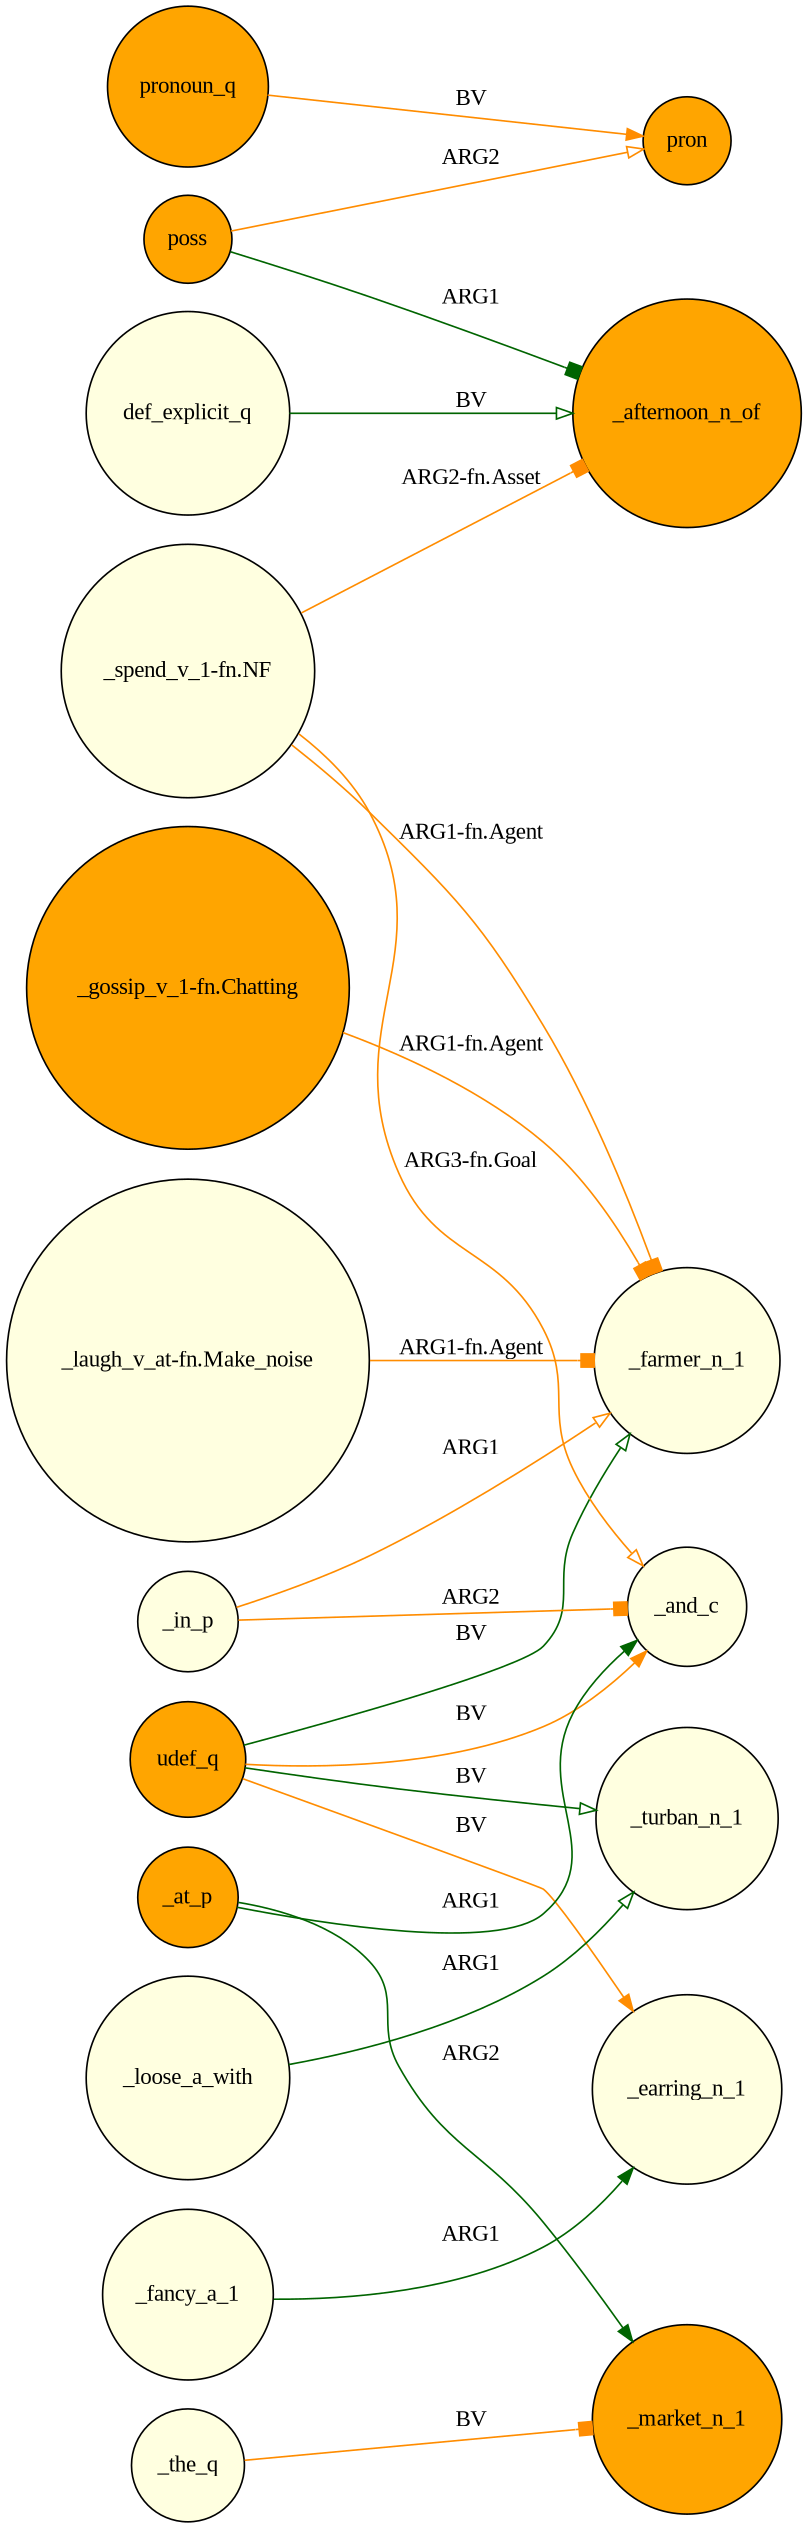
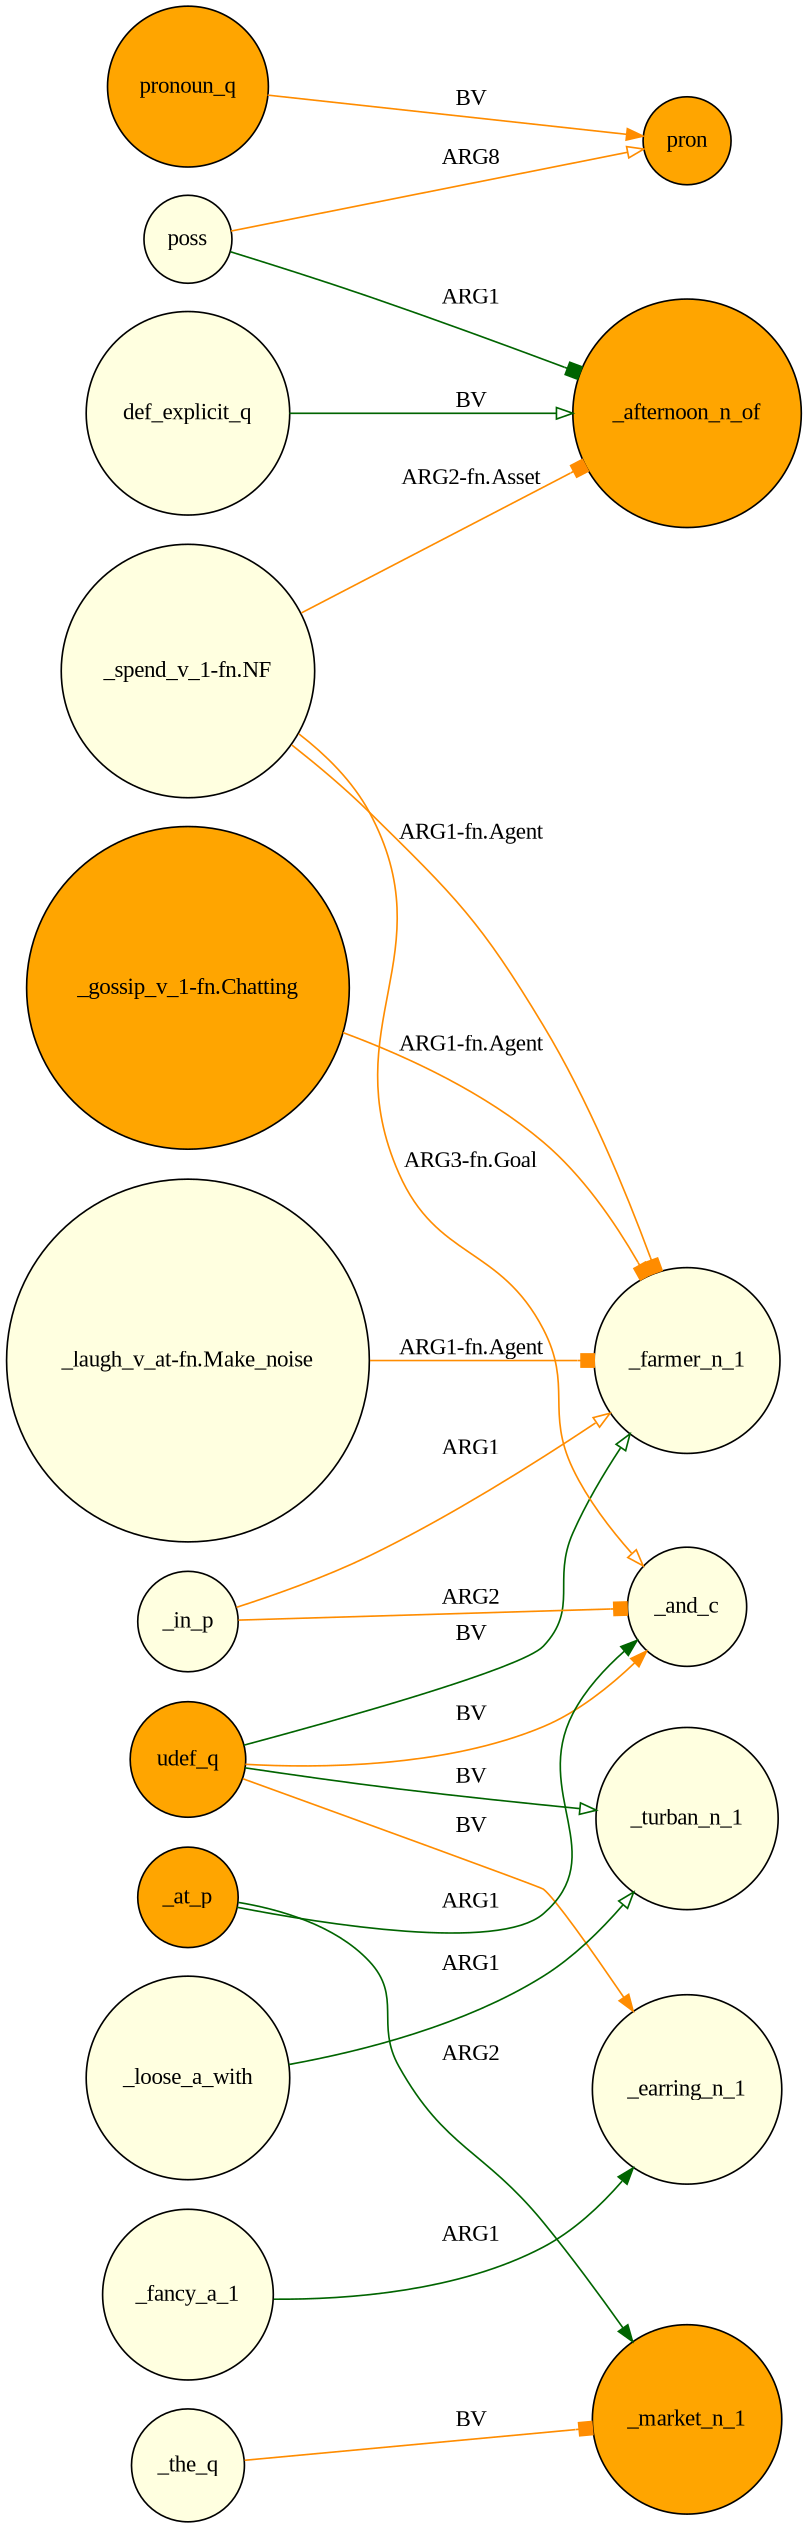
edge "poss" -> "pron": label "ARG2" -> "ARG8"
node "poss": fillcolor orange -> lightyellow
